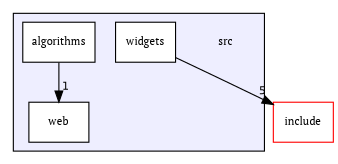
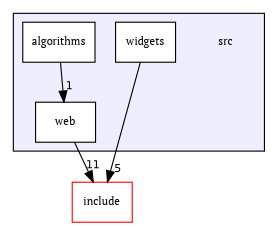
edge "web" -> "include": added
